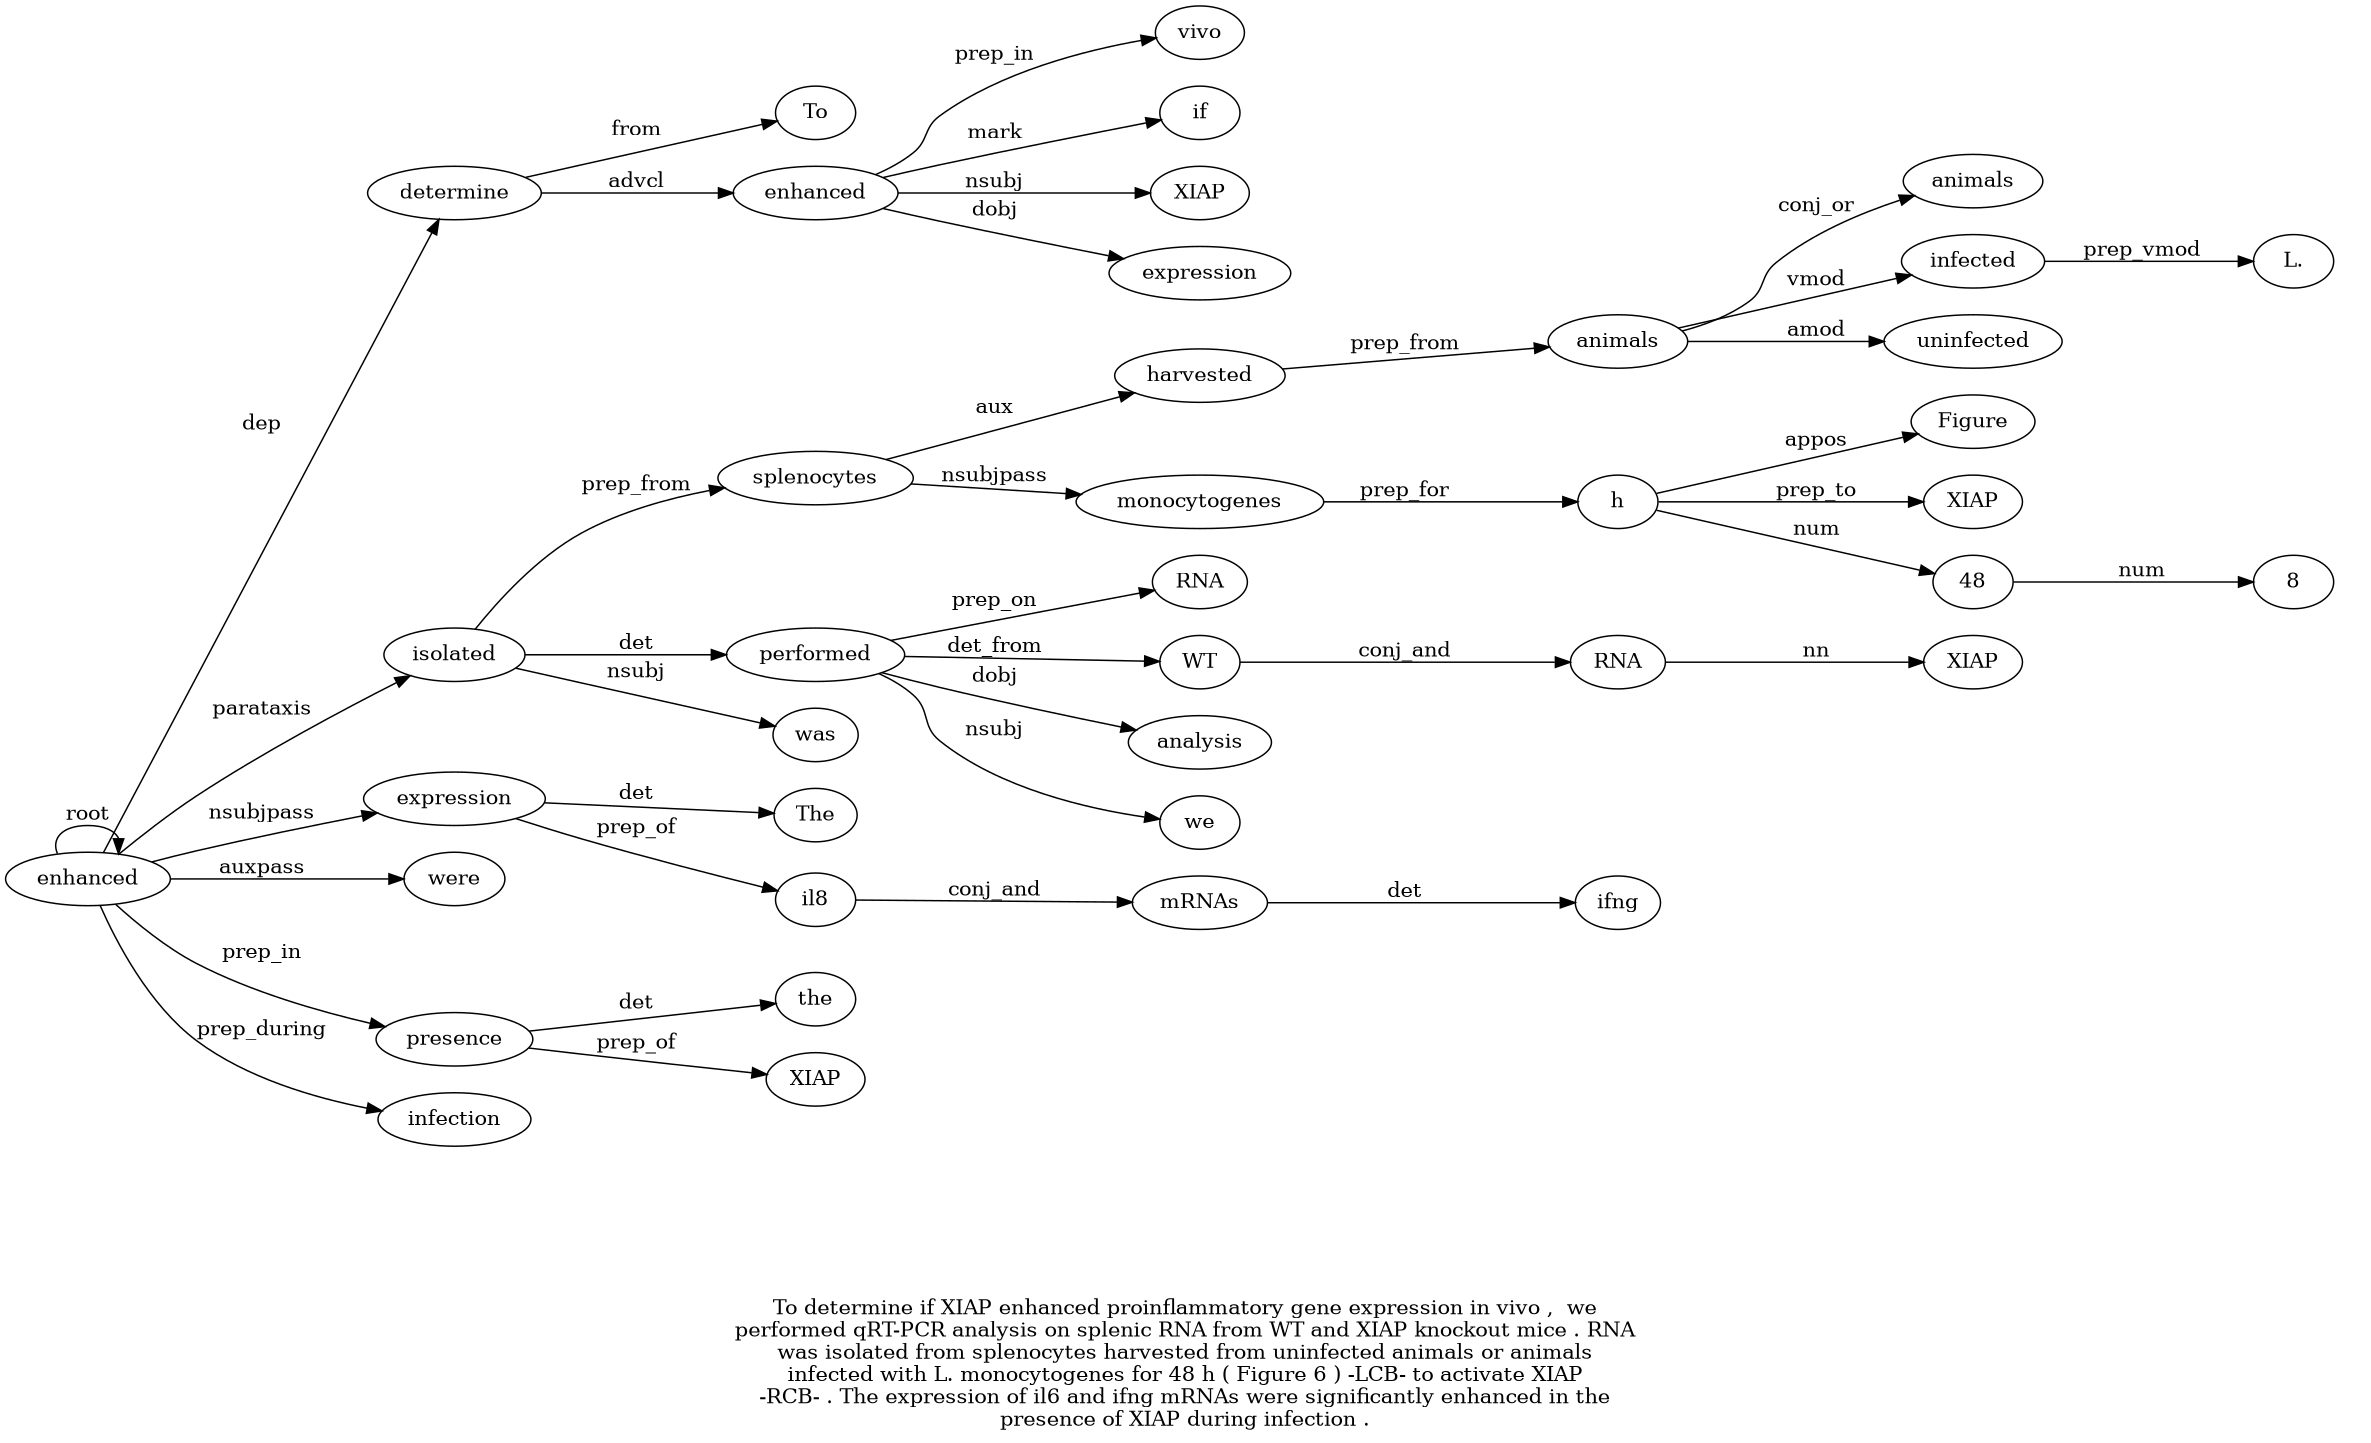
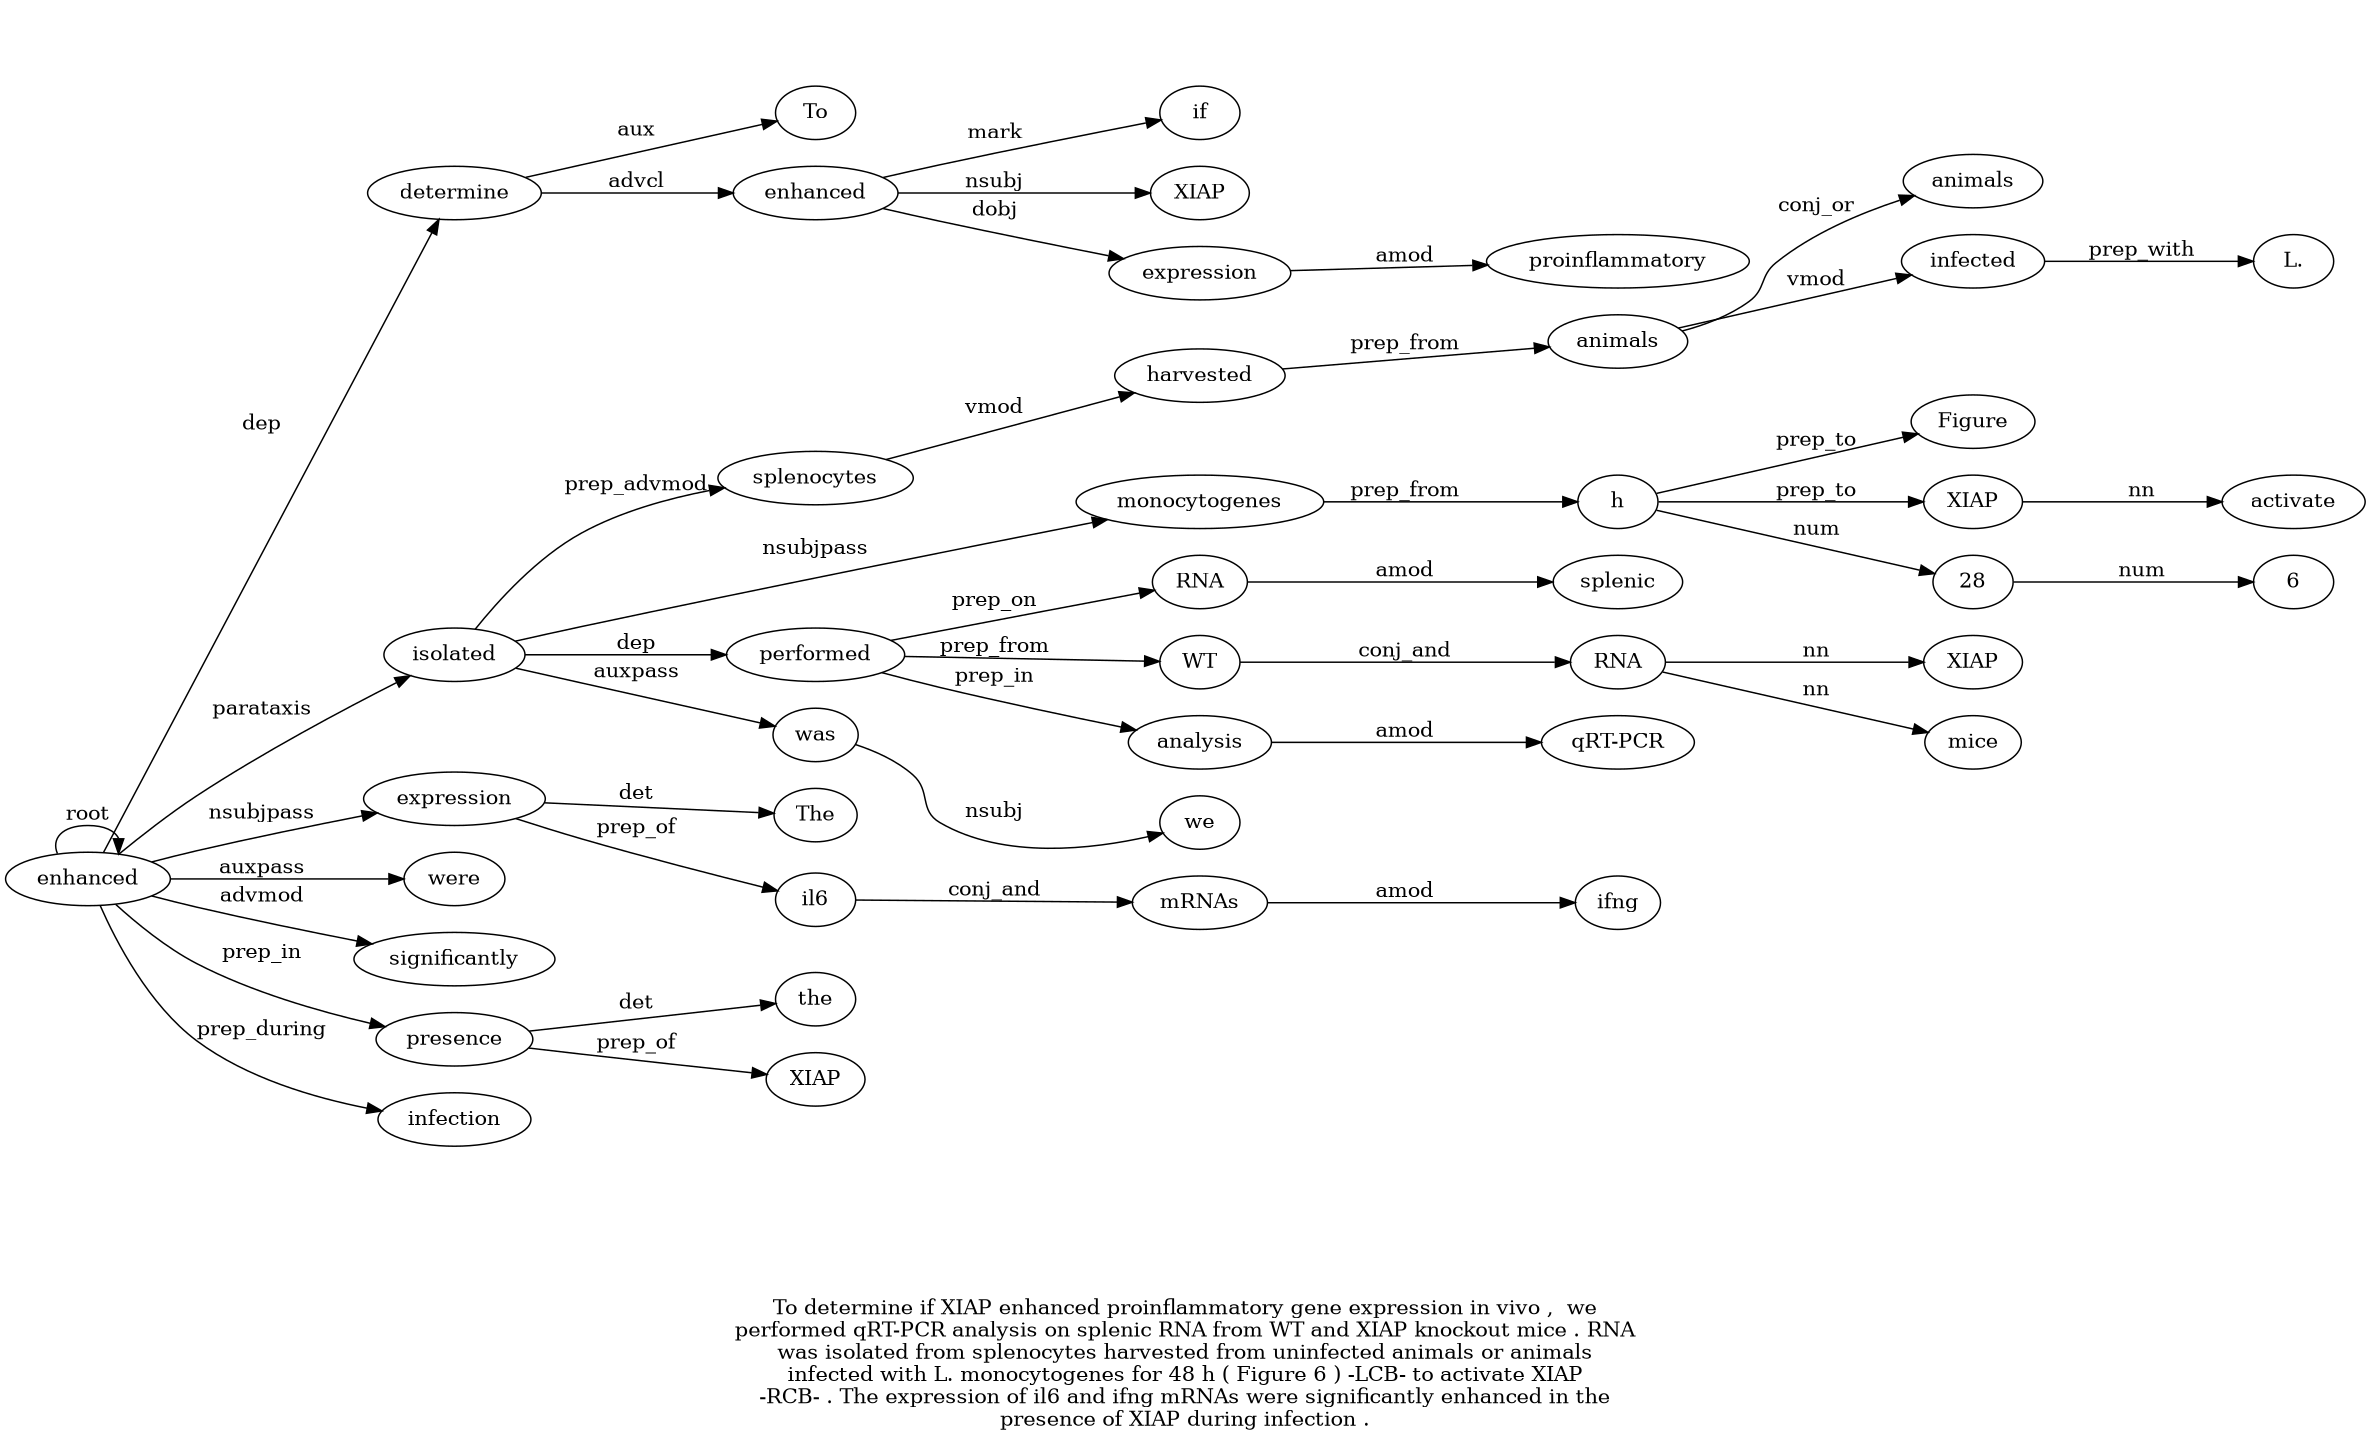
node "vivo": removed
edge "determine" -> "To": label "from" -> "aux"
edge "infected" -> "L.": label "prep_vmod" -> "prep_with"
node "proinflammatory": added
node "uninfected": removed
edge "splenocytes" -> "harvested": label "aux" -> "vmod"
edge "h" -> "Figure": label "appos" -> "prep_to"
edge "isolated" -> "splenocytes": label "prep_from" -> "prep_advmod"
edge "splenocytes" -> "monocytogenes": now "isolated" -> "monocytogenes"
edge "monocytogenes" -> "h": label "prep_for" -> "prep_from"
node "activate": added
node "splenic": added
node "48": label "48" -> "28"
node "8": label "8" -> "6"
edge "isolated" -> "performed": label "det" -> "dep"
edge "performed" -> "WT": label "det_from" -> "prep_from"
edge "isolated" -> "was": label "nsubj" -> "auxpass"
edge "performed" -> "analysis": label "dobj" -> "prep_in"
node "qRT-PCR": added
node "mice": added
edge "performed" -> "we": now "was" -> "we"
edge "mRNAs" -> "ifng": label "det" -> "amod"
node "il8": label "il8" -> "il6"
node "significantly": added
